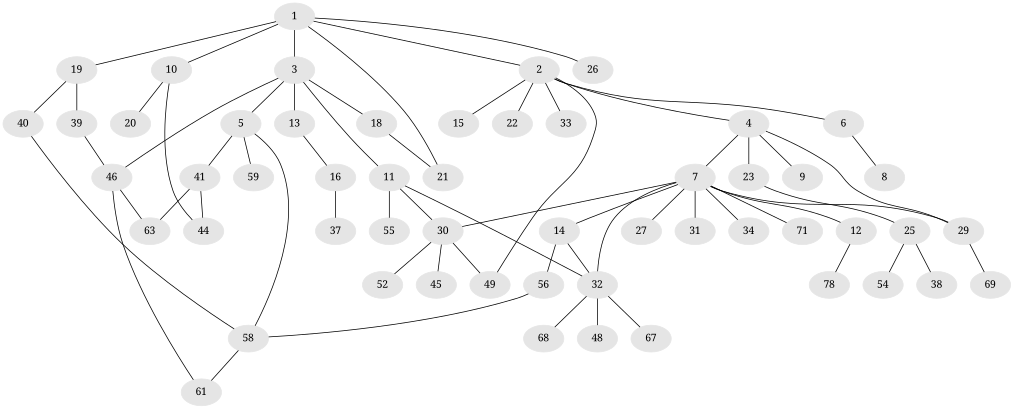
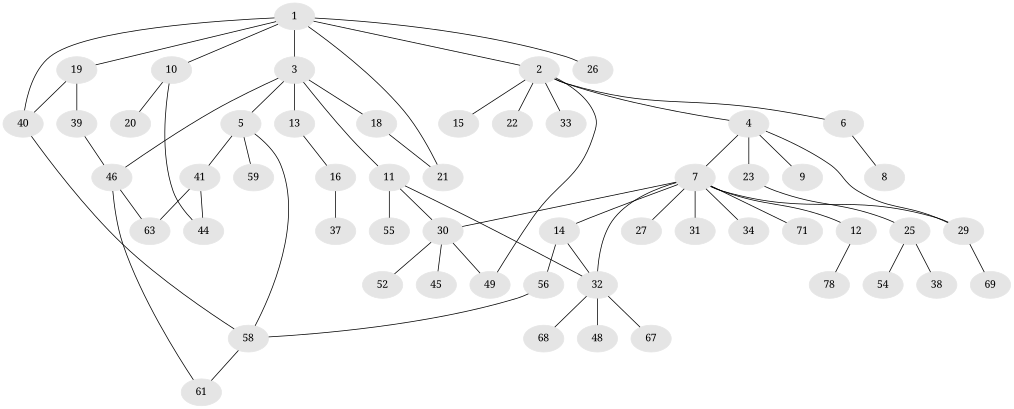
edge "1" -- "40": added
